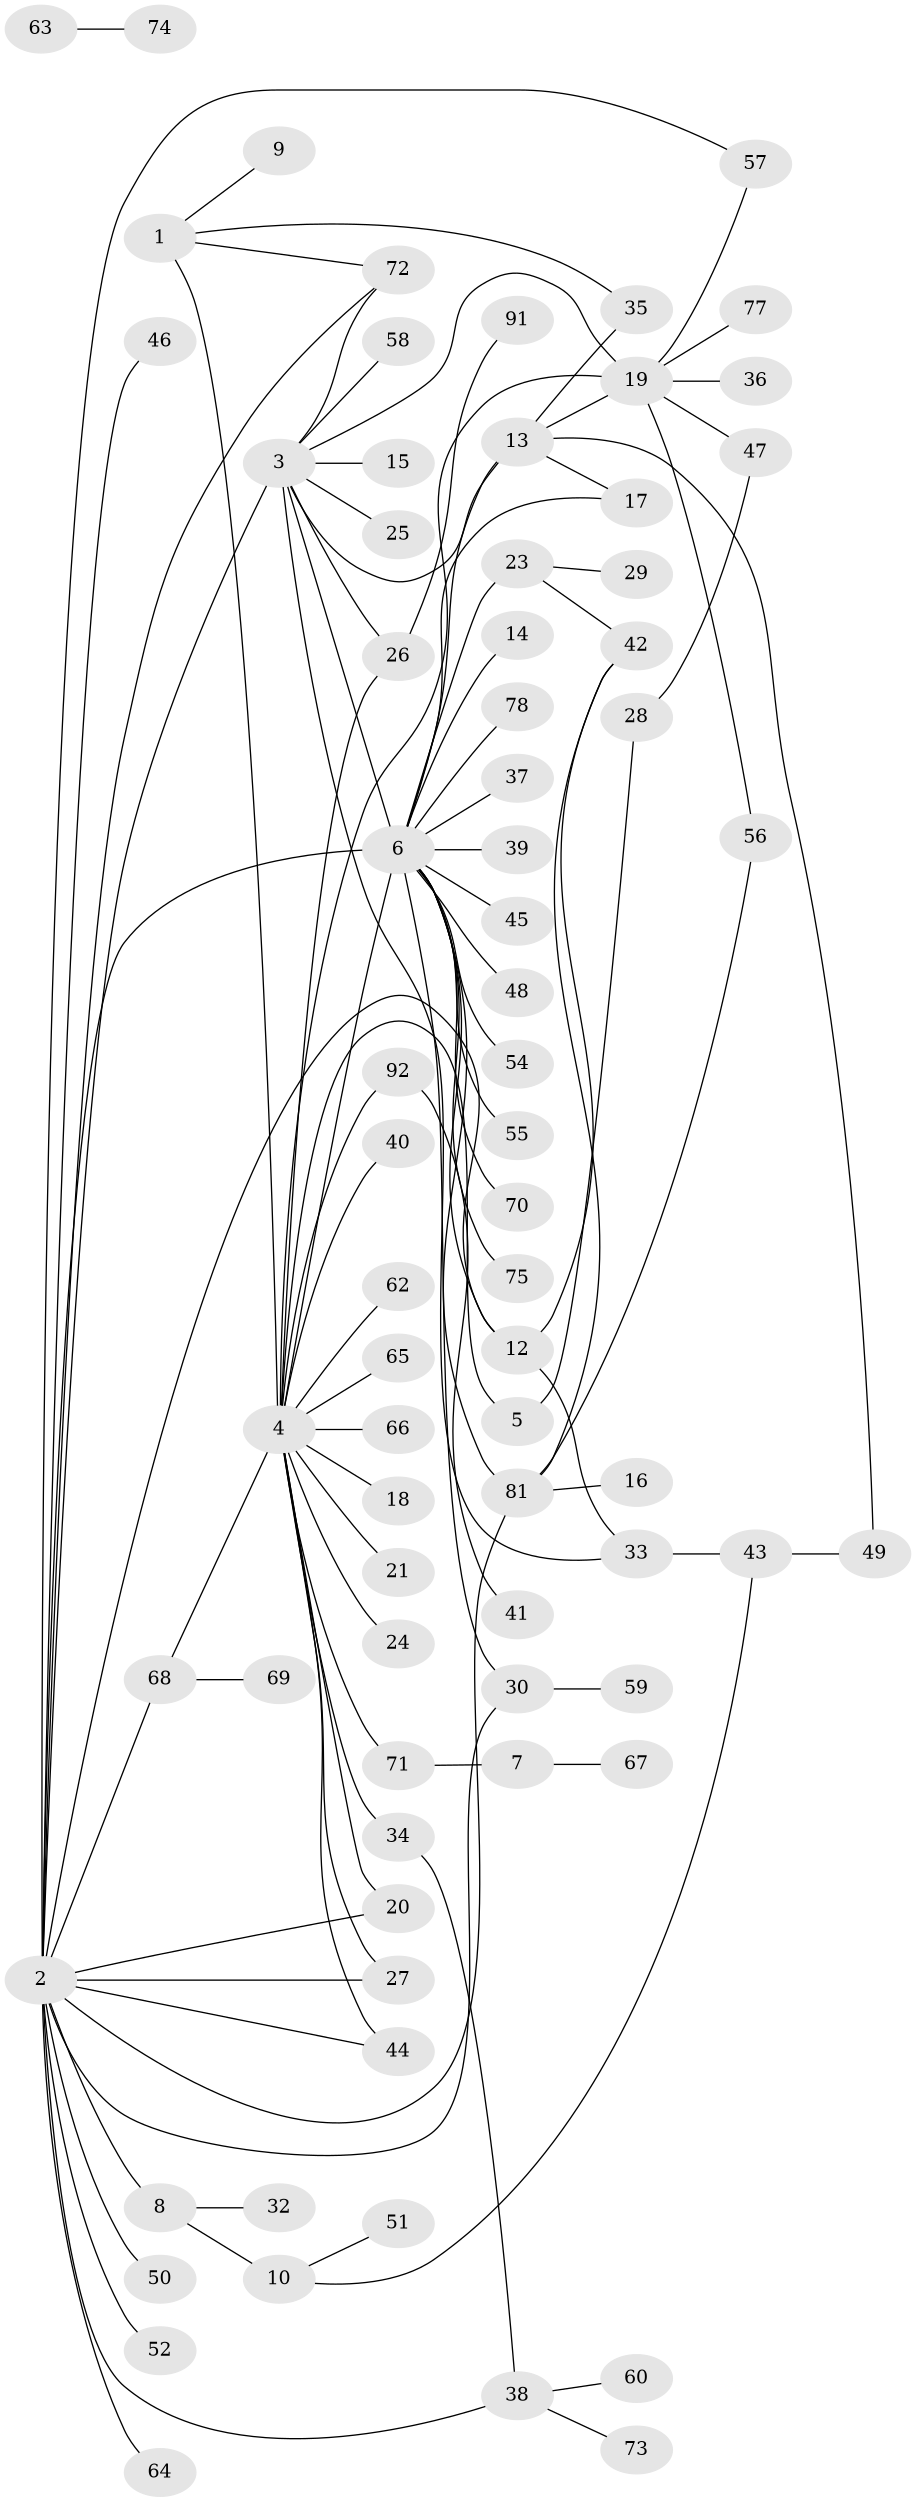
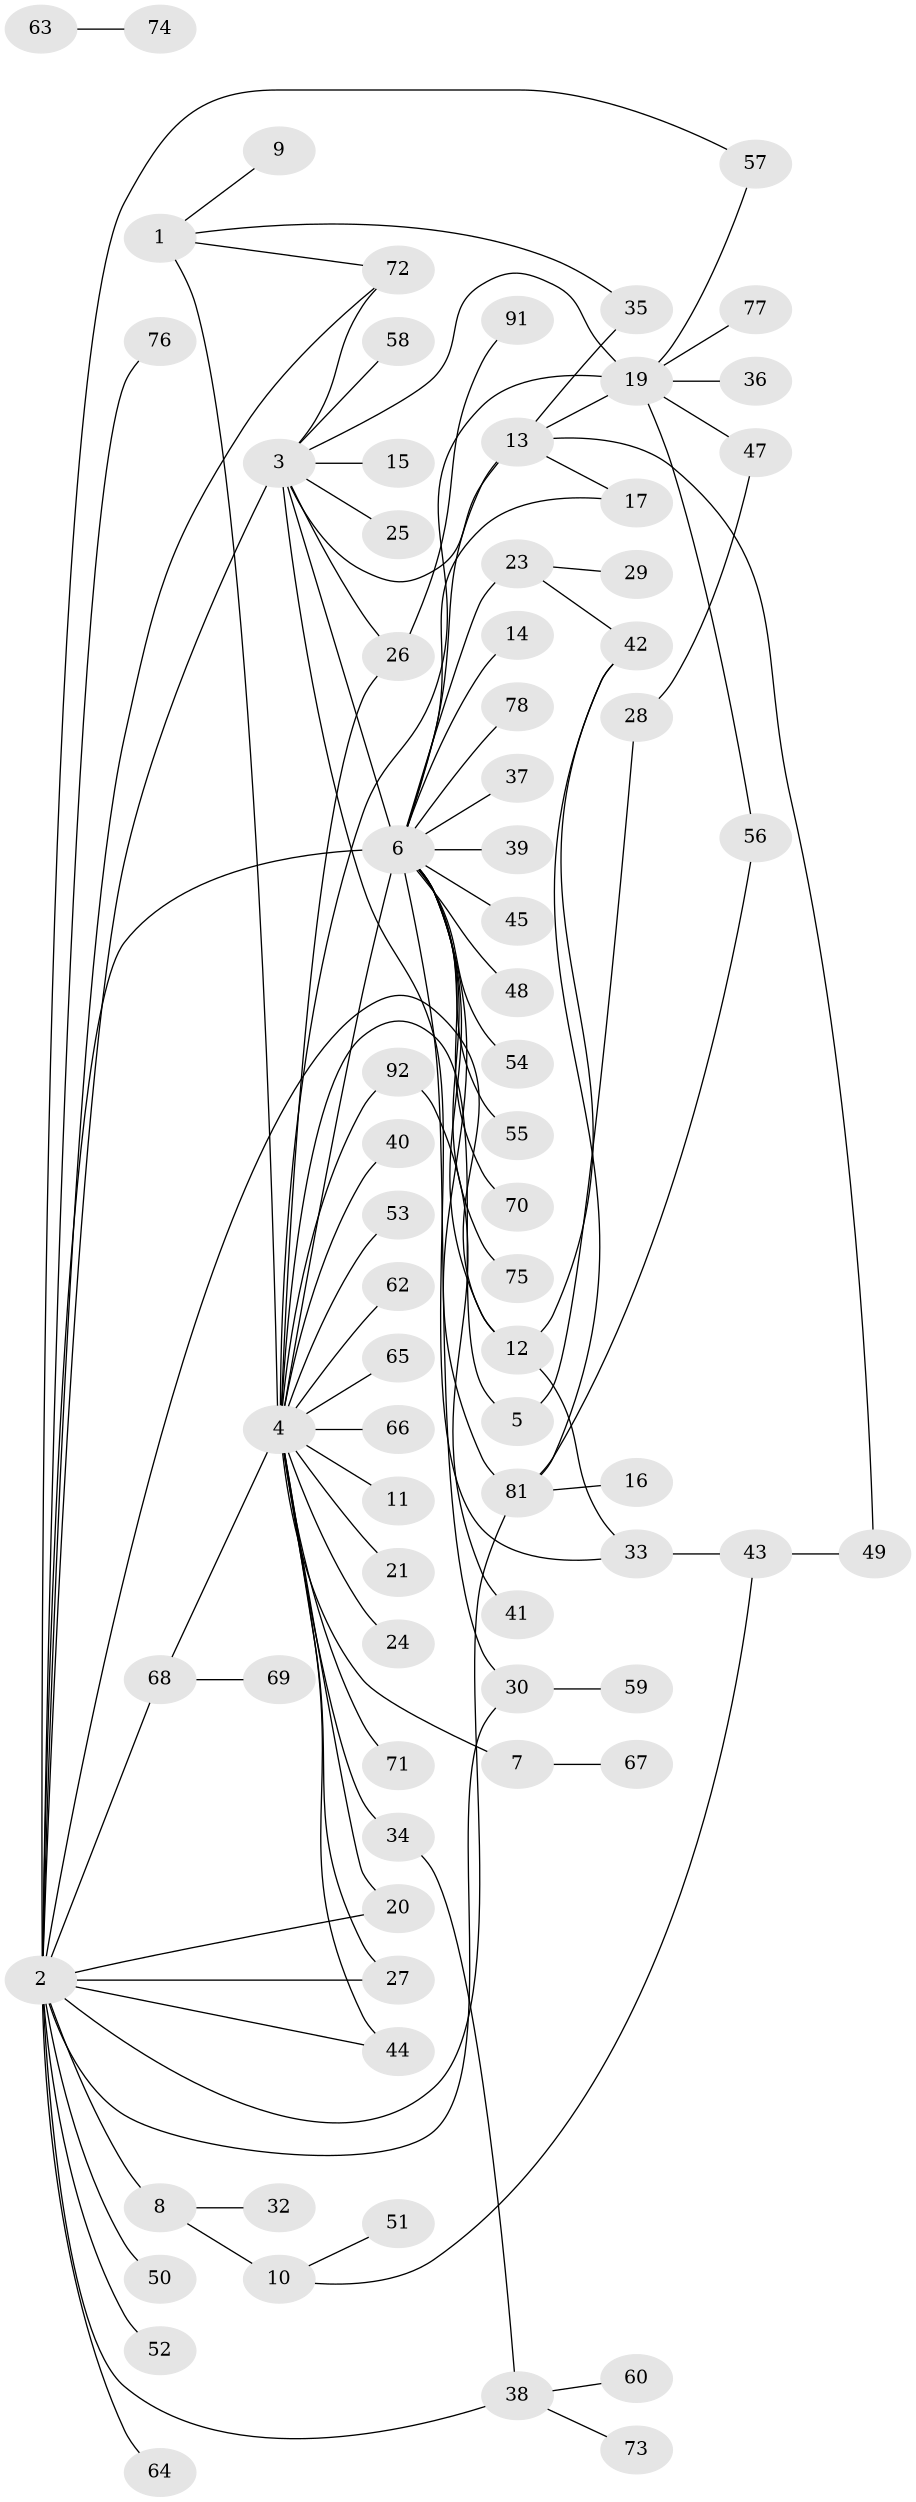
node "46": label "46" -> "76"
node "53": added
node "18": label "18" -> "11"
edge "7" -- "71": now "7" -- "4"
